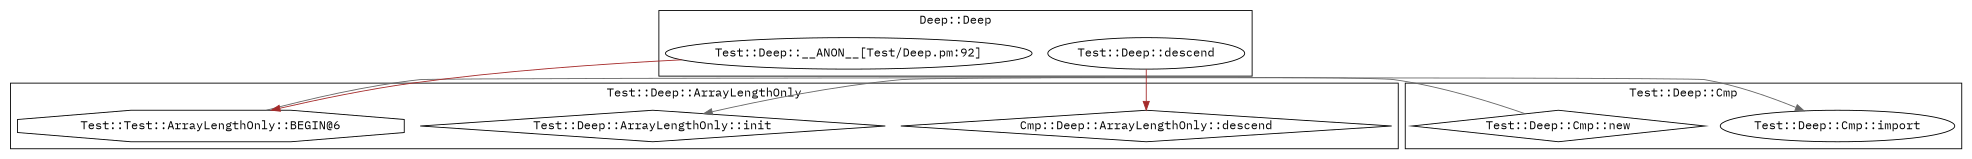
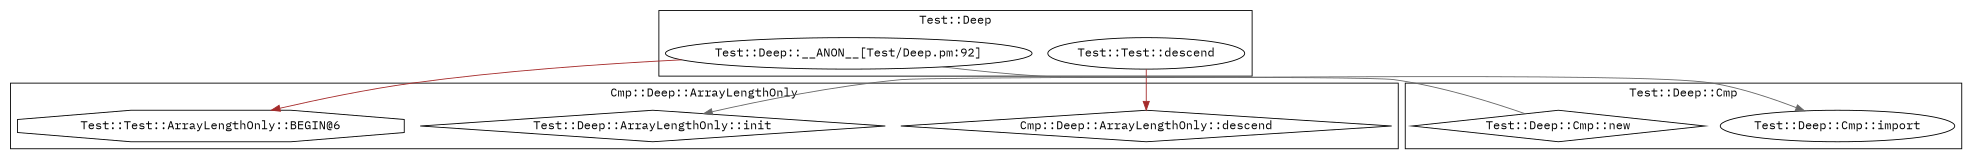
cluster "Deep::Deep": label "Deep::Deep" -> "Test::Deep"
node "Test::Deep::descend": label "Test::Deep::descend" -> "Test::Test::descend"
edge "Test::Test::ArrayLengthOnly::BEGIN@6" -> "Test::Deep::Cmp::import": now "Test::Deep::__ANON__[Test/Deep.pm:92]" -> "Test::Deep::Cmp::import"
cluster "Test::Deep::ArrayLengthOnly": label "Test::Deep::ArrayLengthOnly" -> "Cmp::Deep::ArrayLengthOnly"
